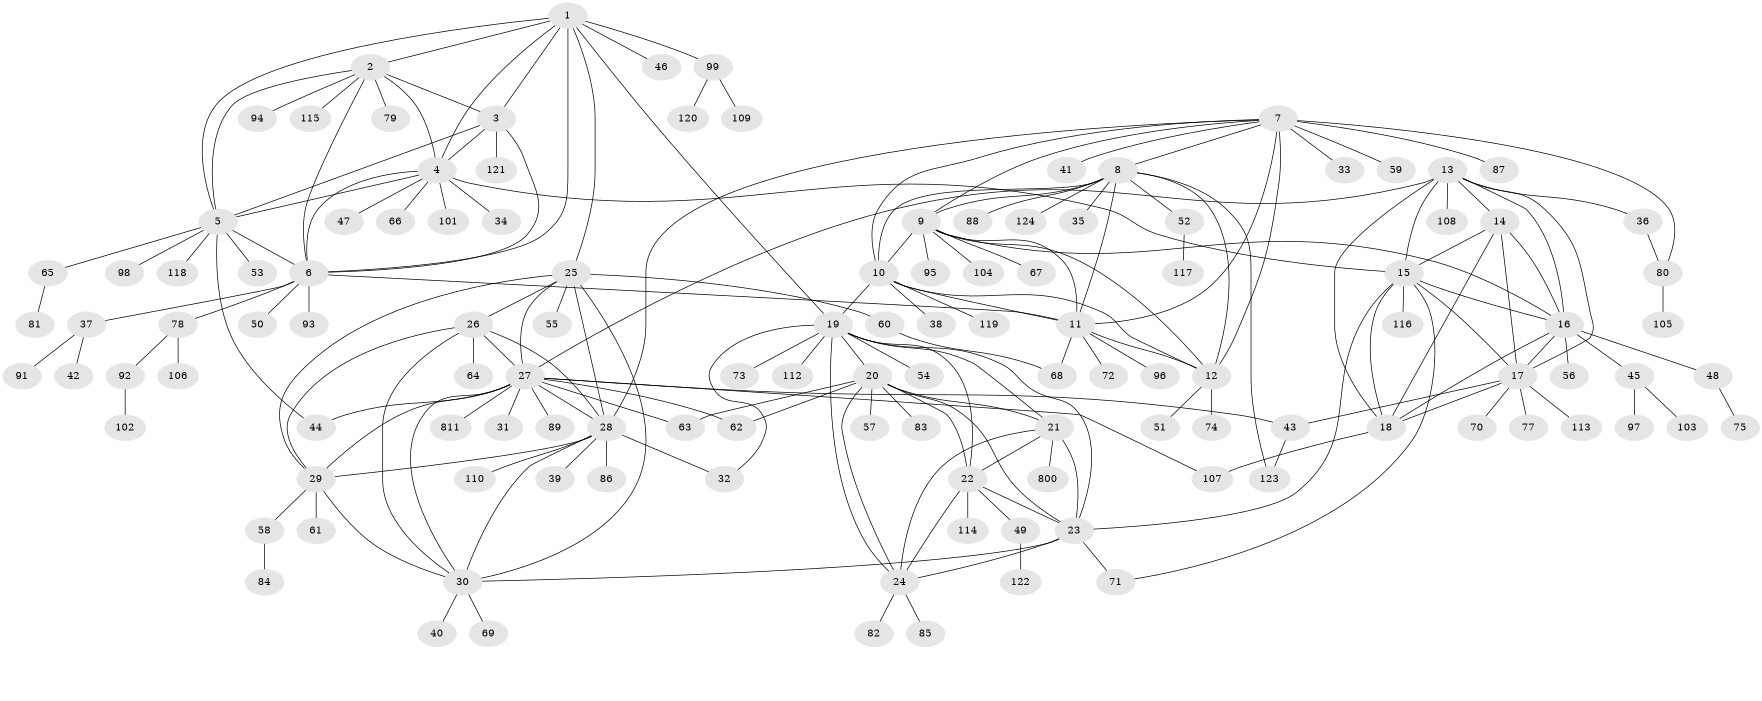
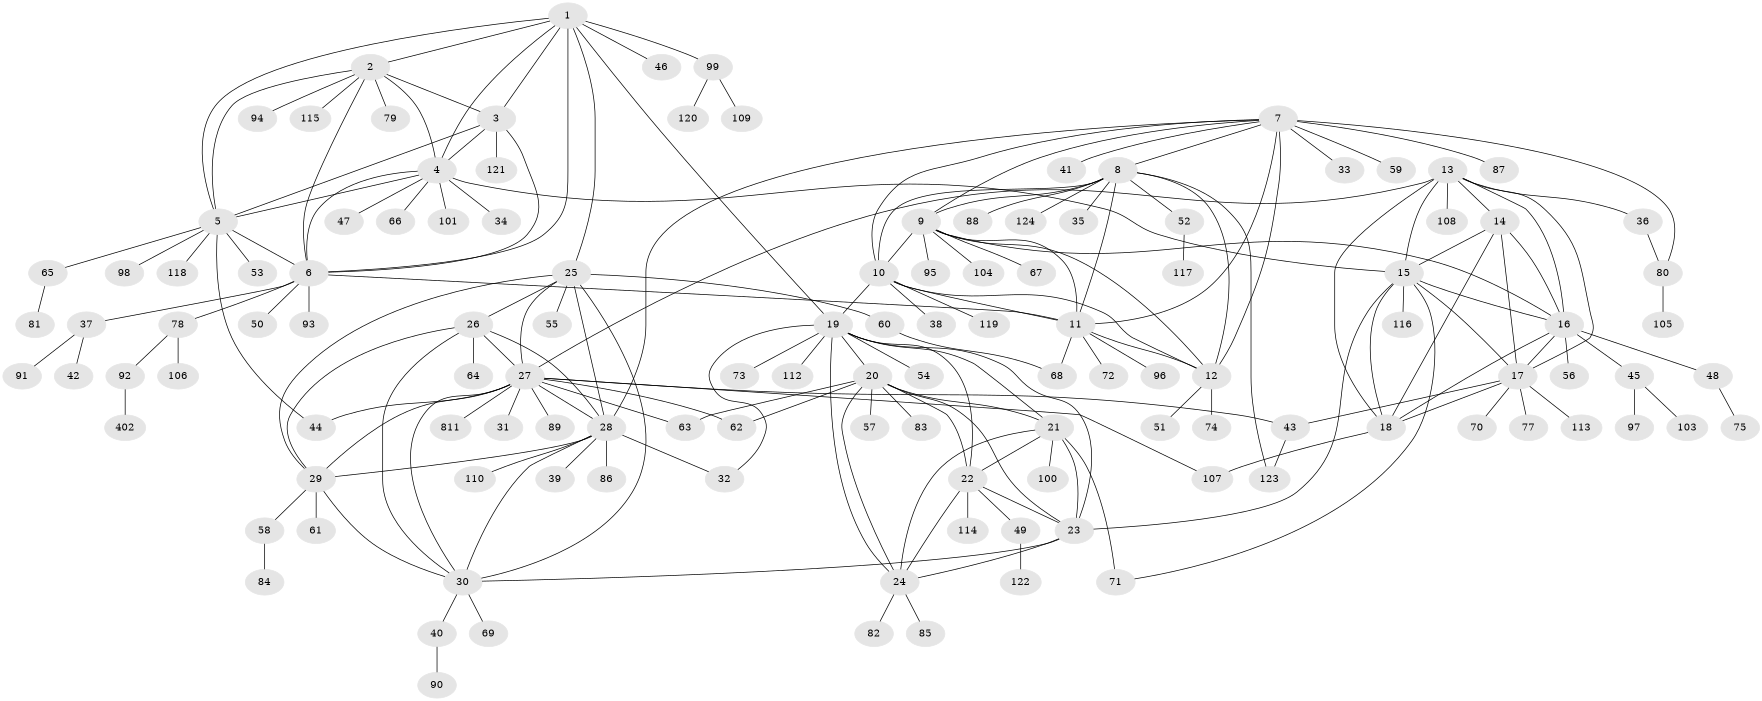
node "102": label "102" -> "402"
node "800": label "800" -> "100"
edge "23" -- "71": now "21" -- "71"
node "90": added
